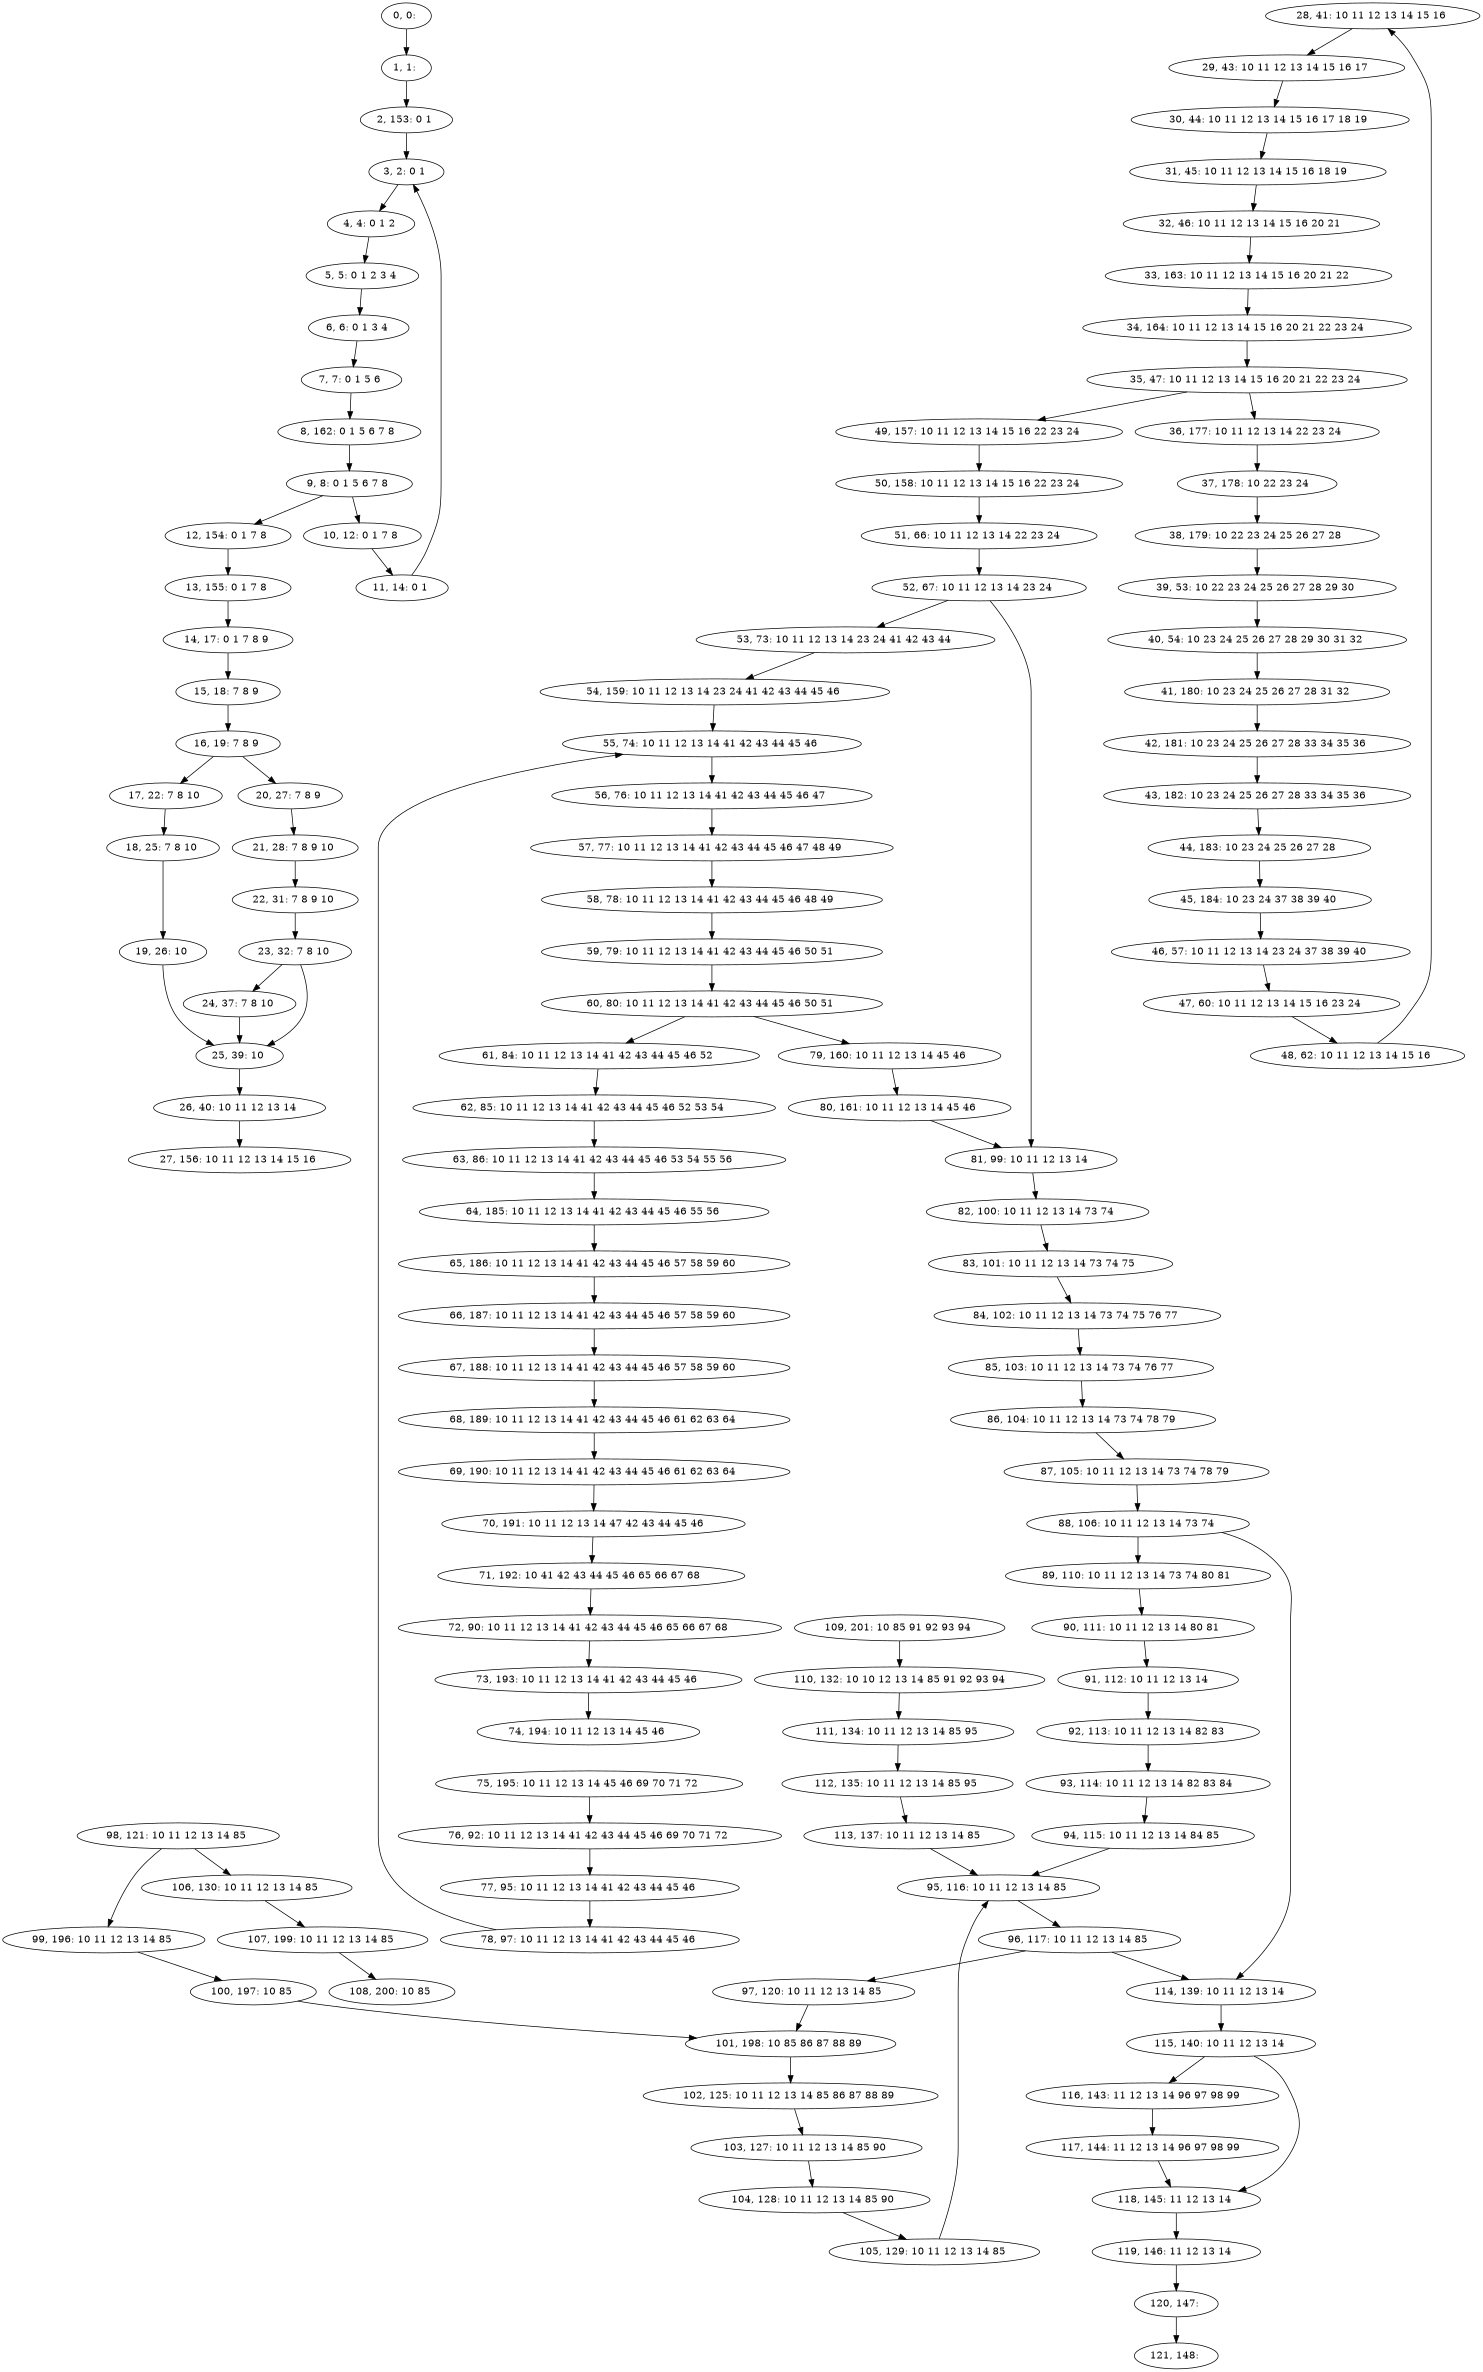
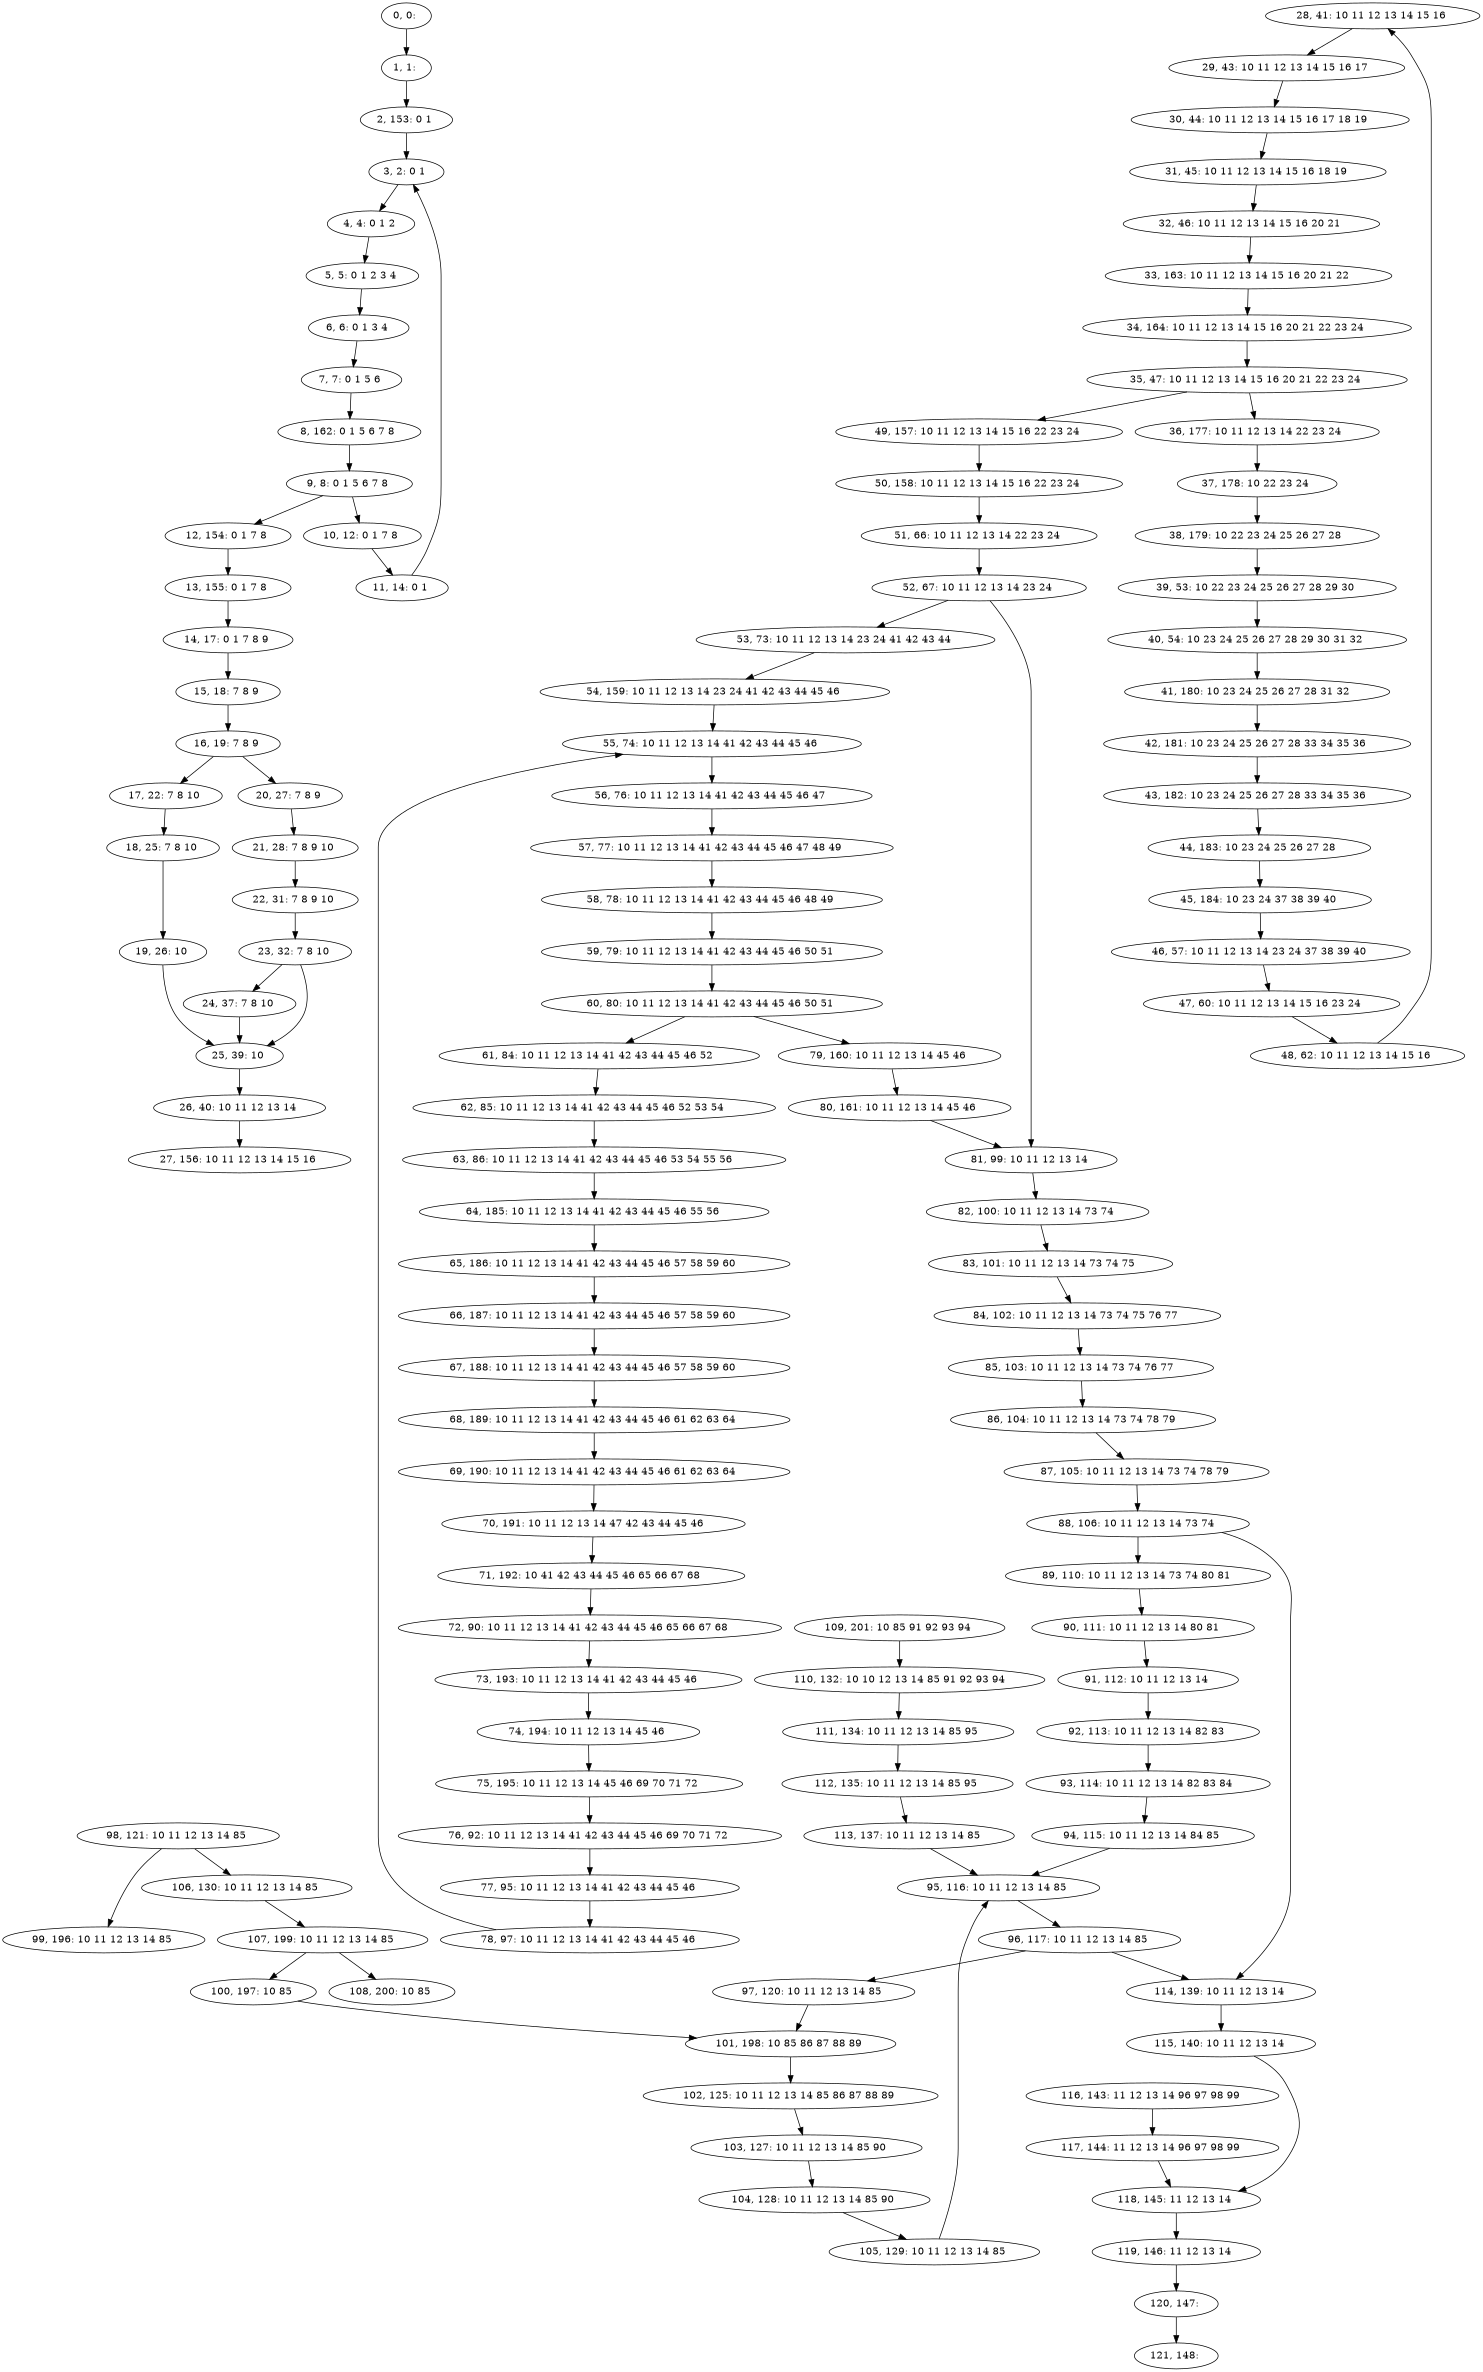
edge "74, 194: 10 11 12 13 14 45 46" -> "75, 195: 10 11 12 13 14 45 46 69 70 71 72": added
edge "99, 196: 10 11 12 13 14 85" -> "100, 197: 10 85": now "107, 199: 10 11 12 13 14 85" -> "100, 197: 10 85"
edge "115, 140: 10 11 12 13 14" -> "116, 143: 11 12 13 14 96 97 98 99": removed
